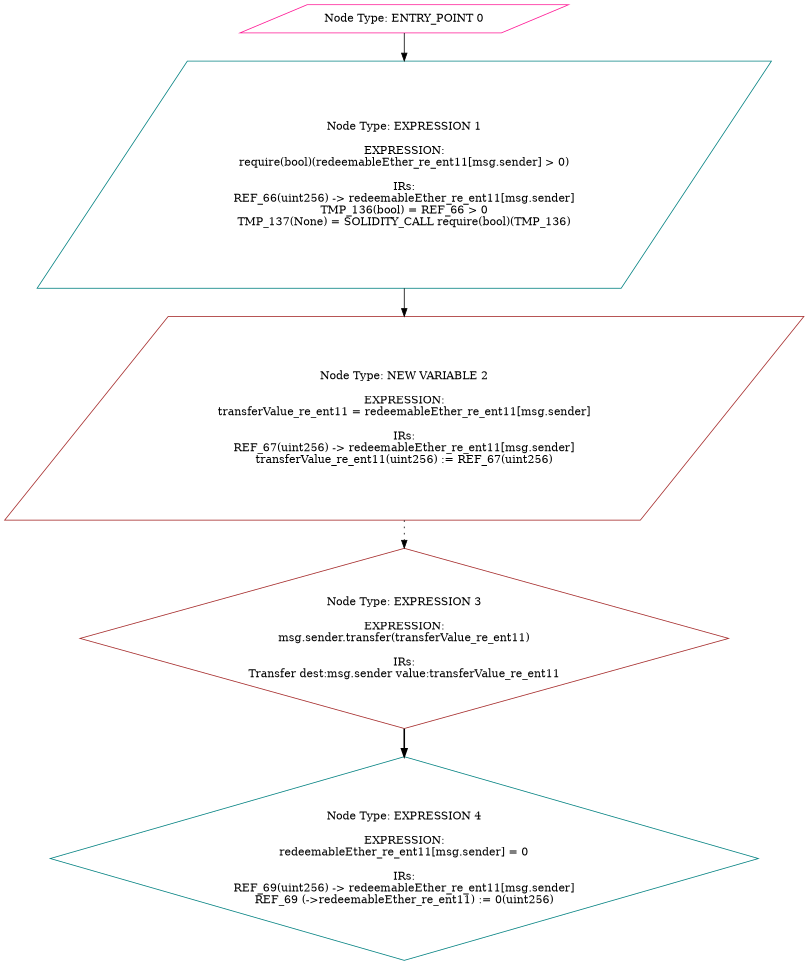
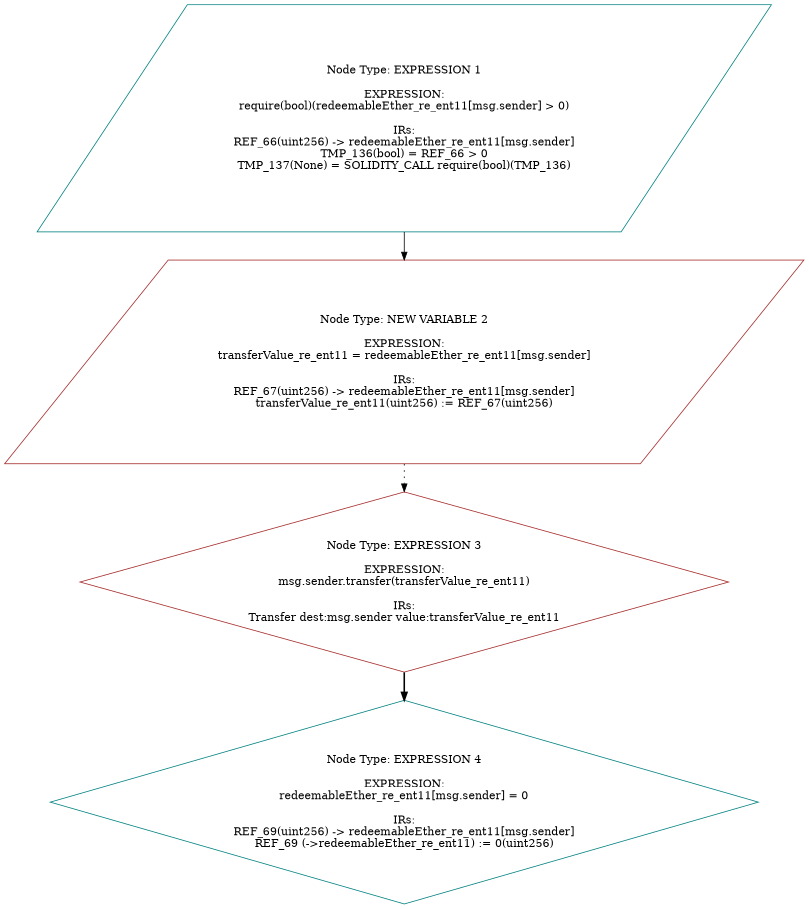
node "Node Type: ENTRY_POINT 0": removed
